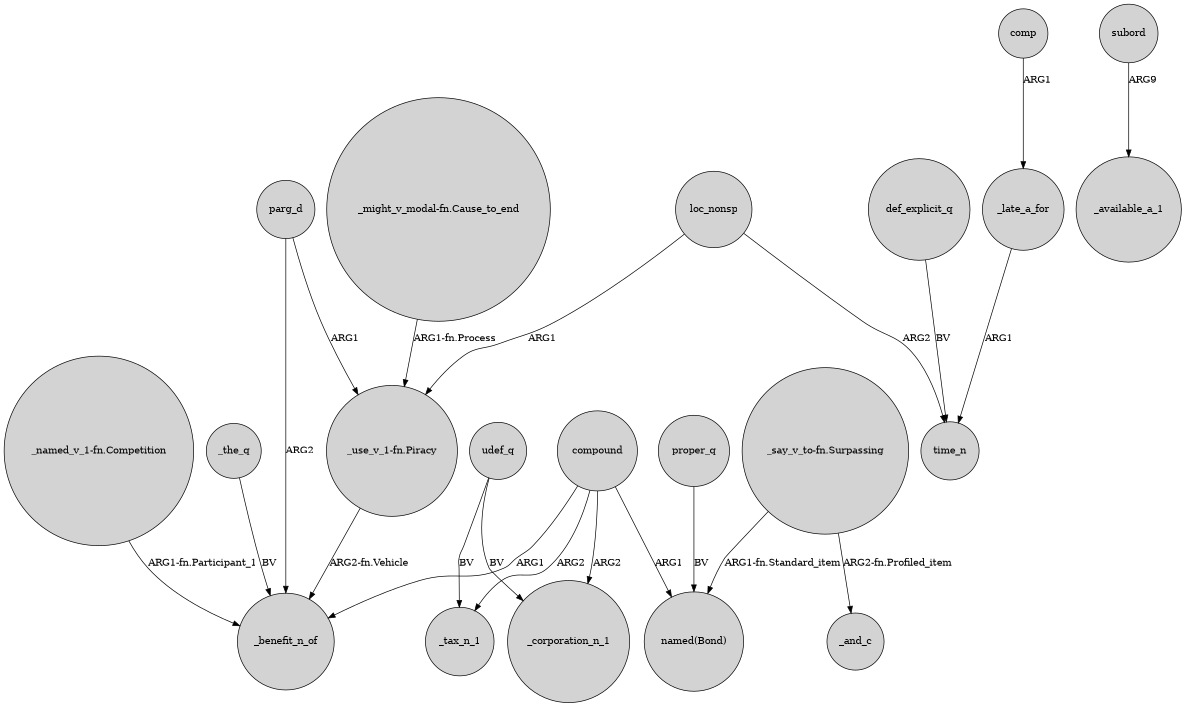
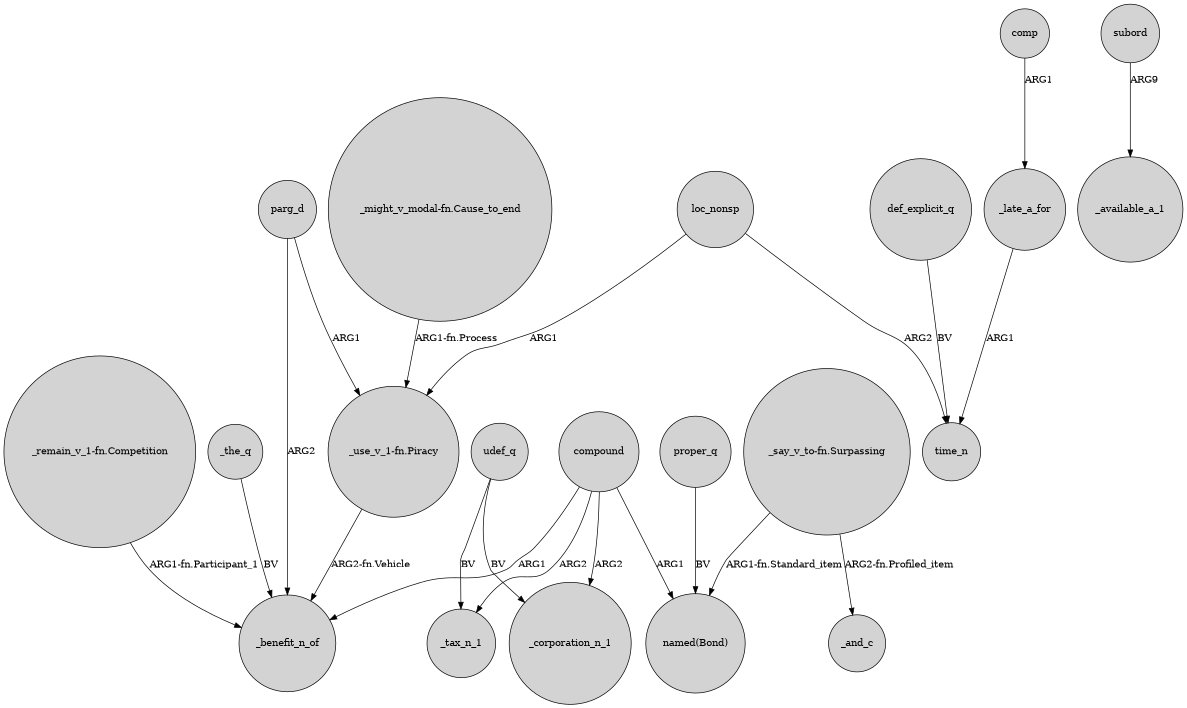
node "_named_v_1-fn.Competition": label "_named_v_1-fn.Competition" -> "_remain_v_1-fn.Competition"
